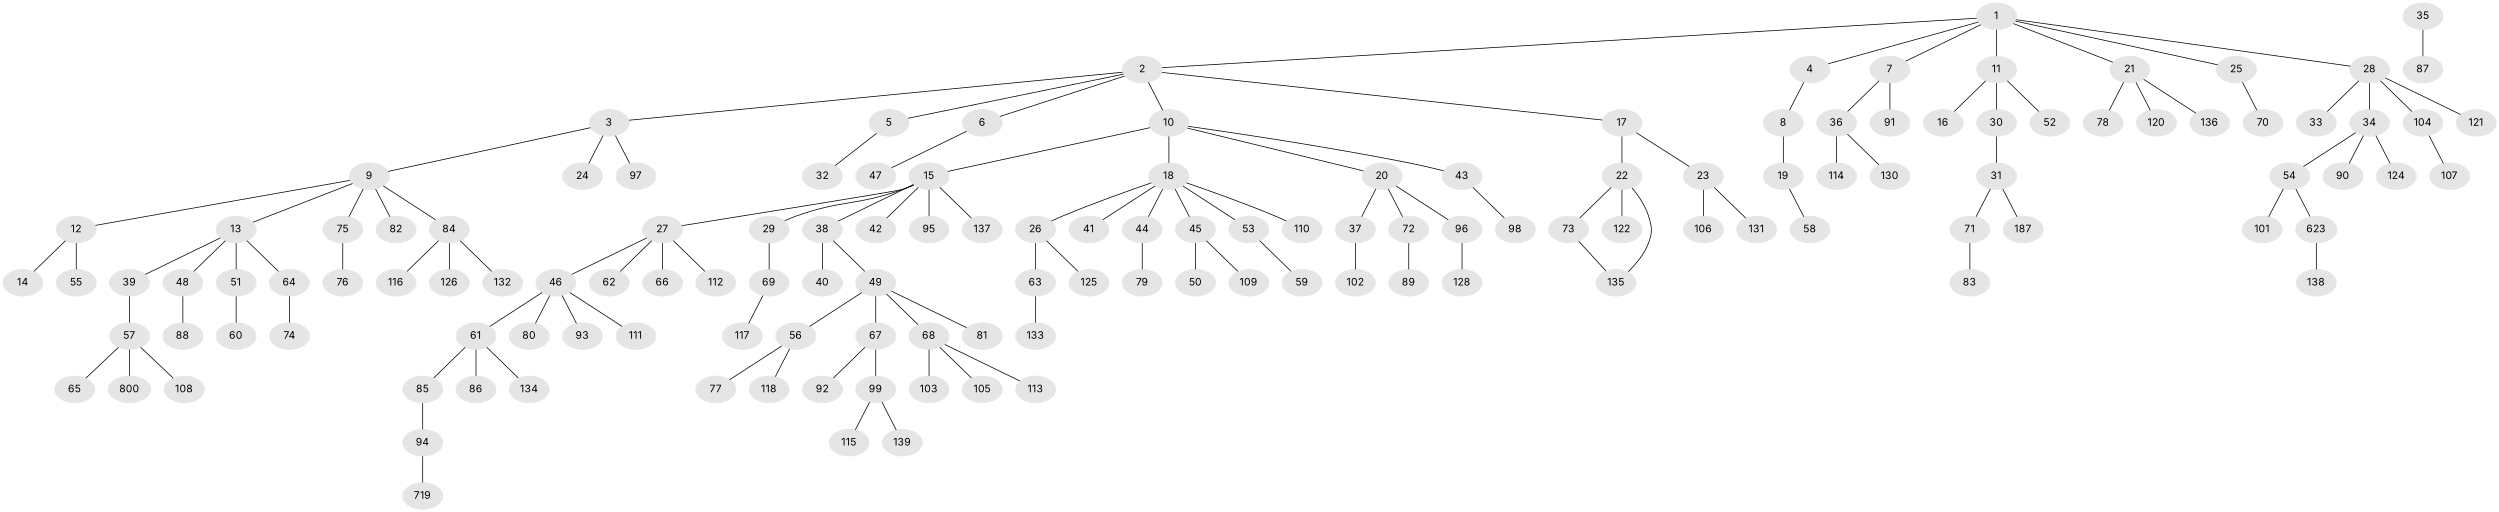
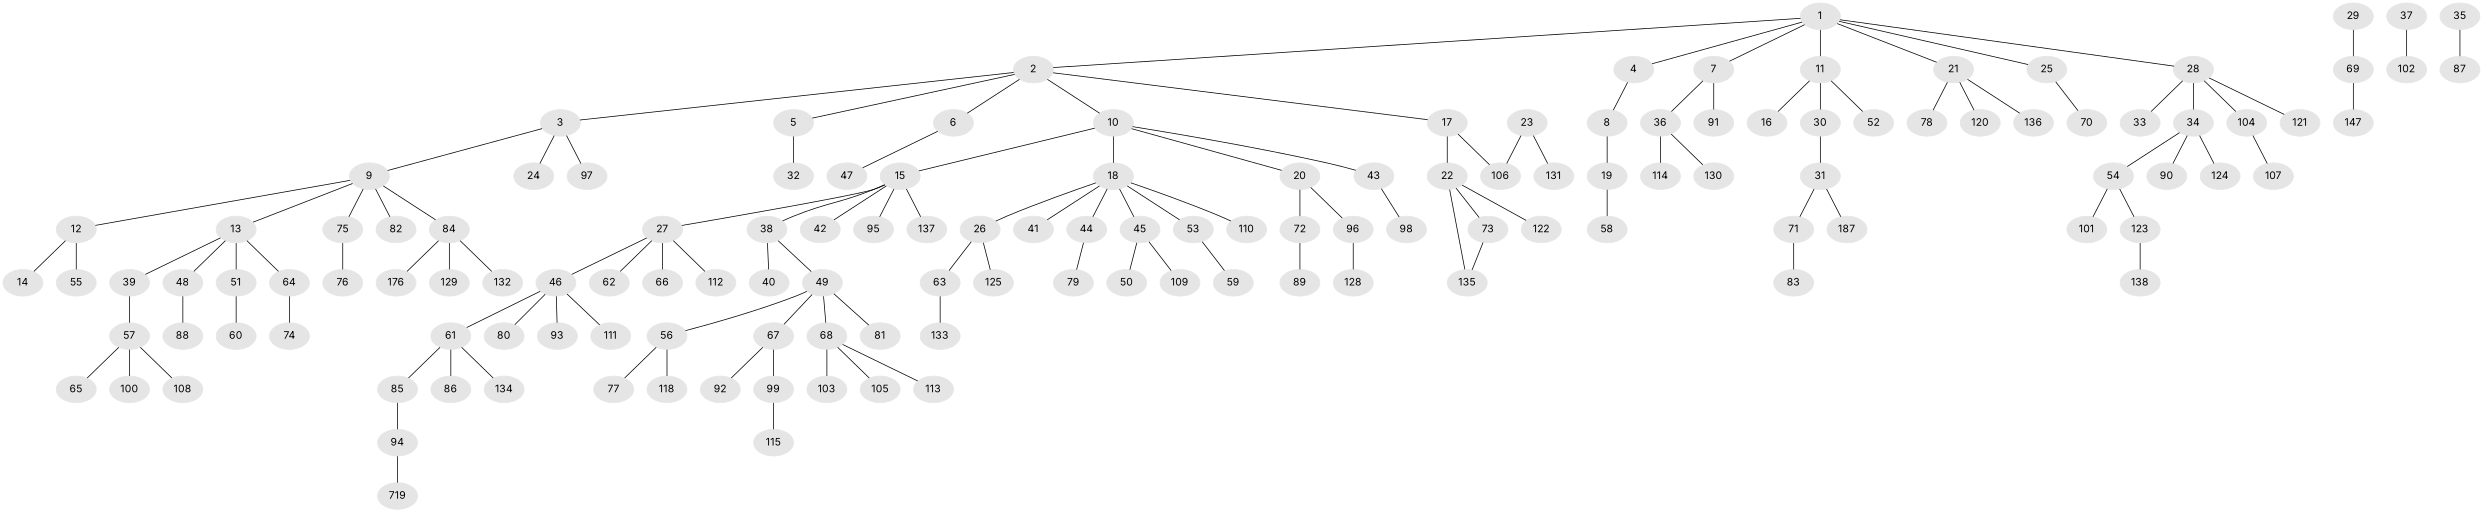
edge "17" -- "23": now "17" -- "106"
edge "20" -- "37": removed
edge "15" -- "29": removed
node "623": label "623" -> "123"
node "116": label "116" -> "176"
node "126": label "126" -> "129"
node "117": label "117" -> "147"
node "800": label "800" -> "100"
node "139": removed
